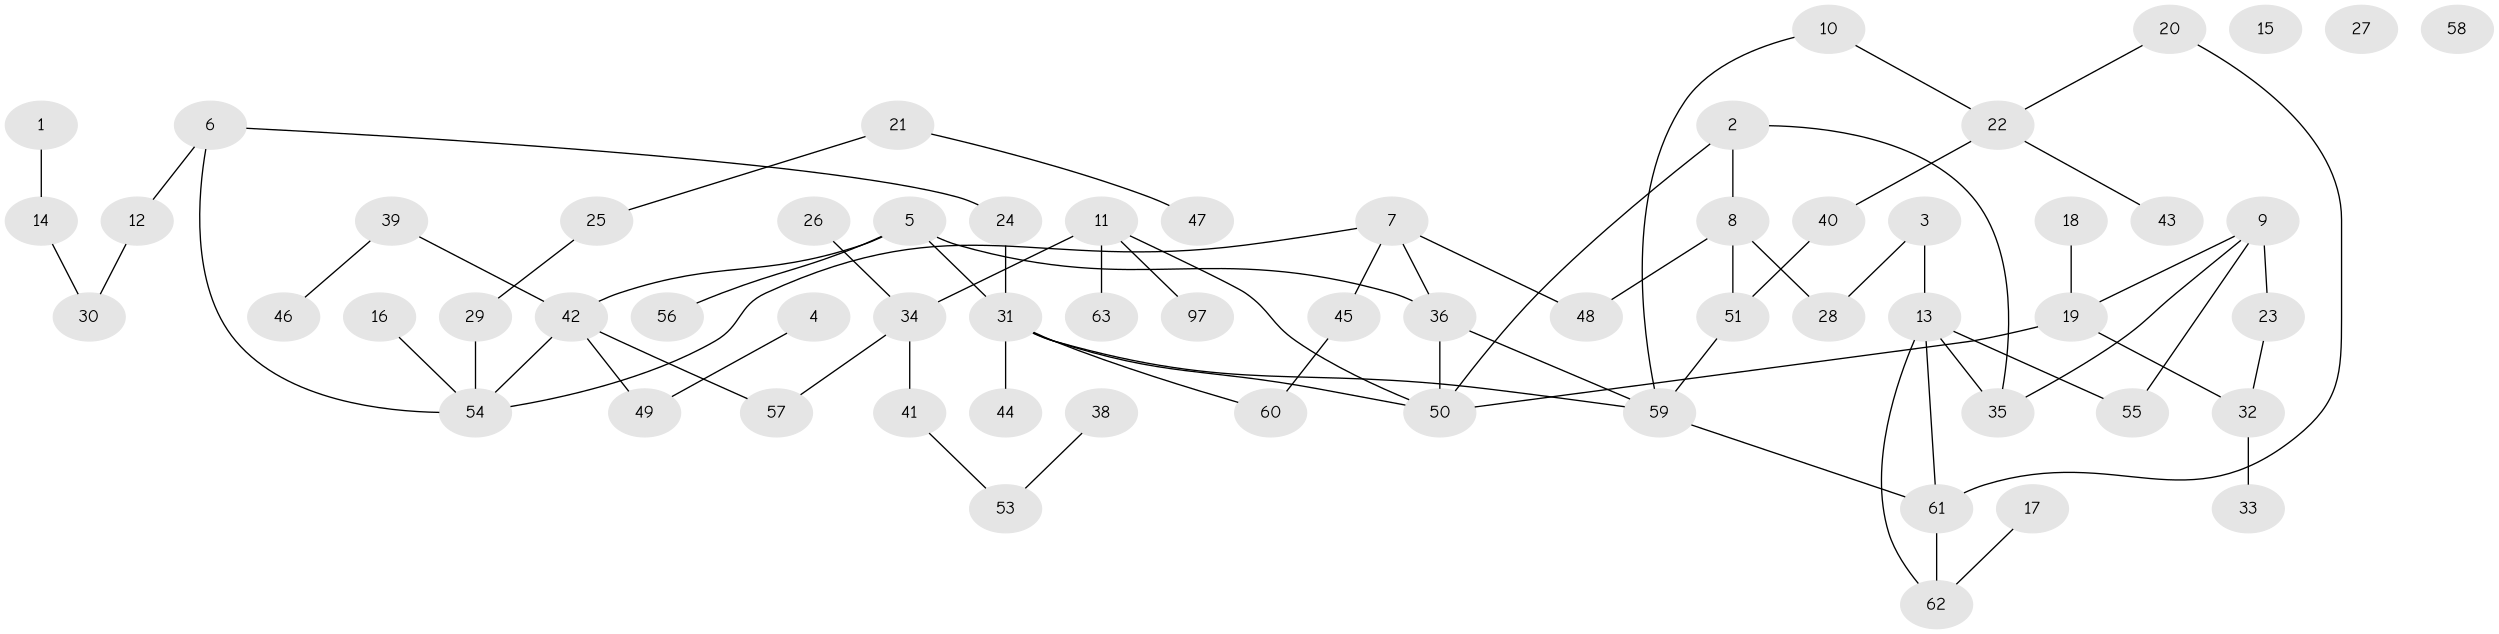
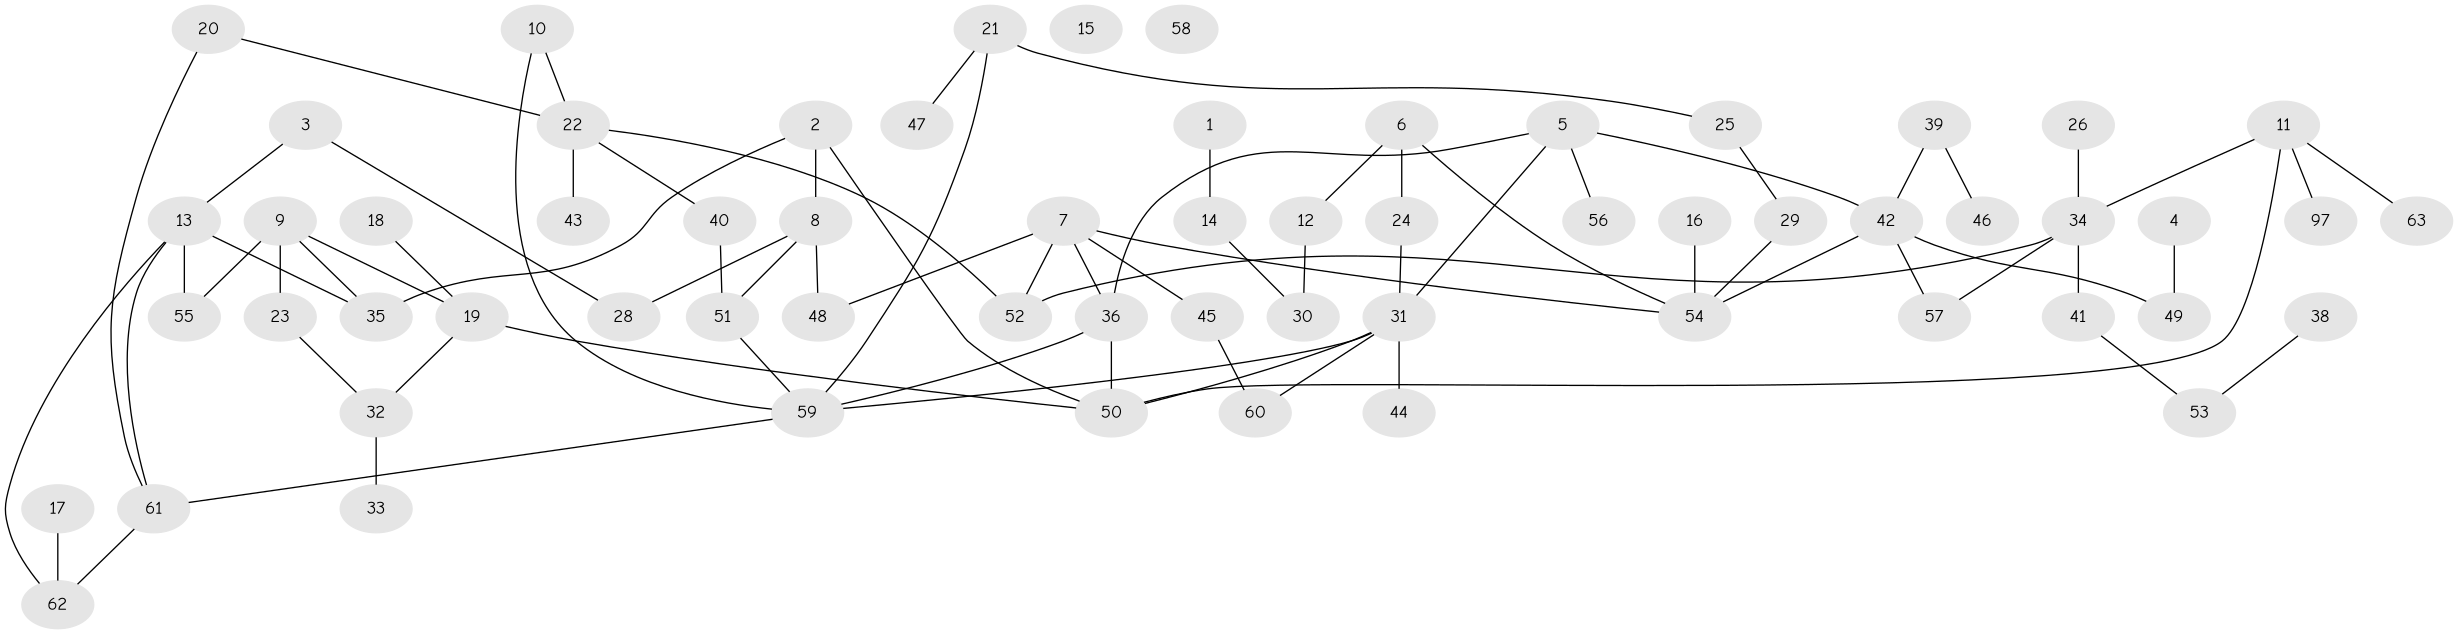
node "27": removed
edge "21" -- "59": added
node "52": added
